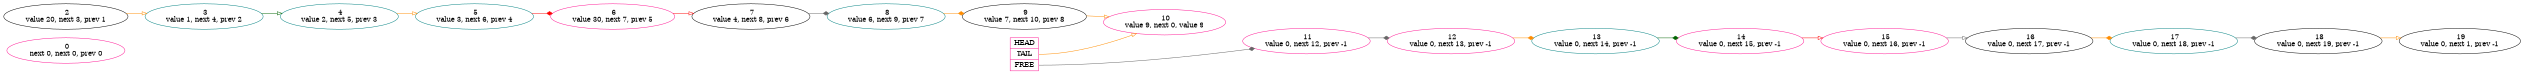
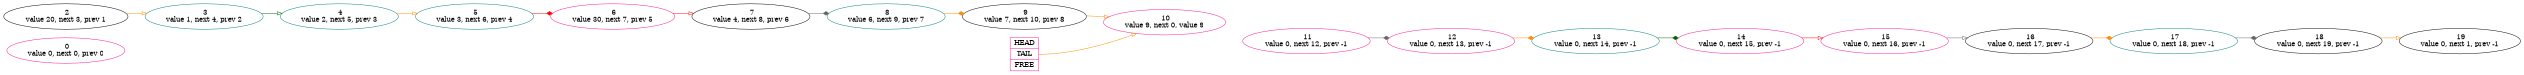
node "0 next 0, next 0, prev 0": label "0 next 0, next 0, prev 0" -> "0 value 0, next 0, prev 0"
edge "HEAD" -> "11 value 0, next 12, prev -1": removed
